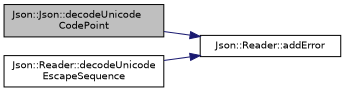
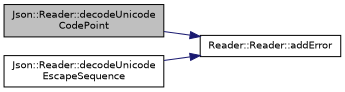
node "Json::Json::decodeUnicode CodePoint": label "Json::Json::decodeUnicode CodePoint" -> "Json::Reader::decodeUnicode CodePoint"
node "Json::Reader::addError": label "Json::Reader::addError" -> "Reader::Reader::addError"
